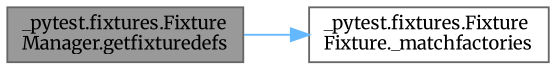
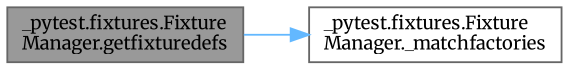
node "_pytest.fixtures.Fixture Fixture._matchfactories": label "_pytest.fixtures.Fixture Fixture._matchfactories" -> "_pytest.fixtures.Fixture Manager._matchfactories"
